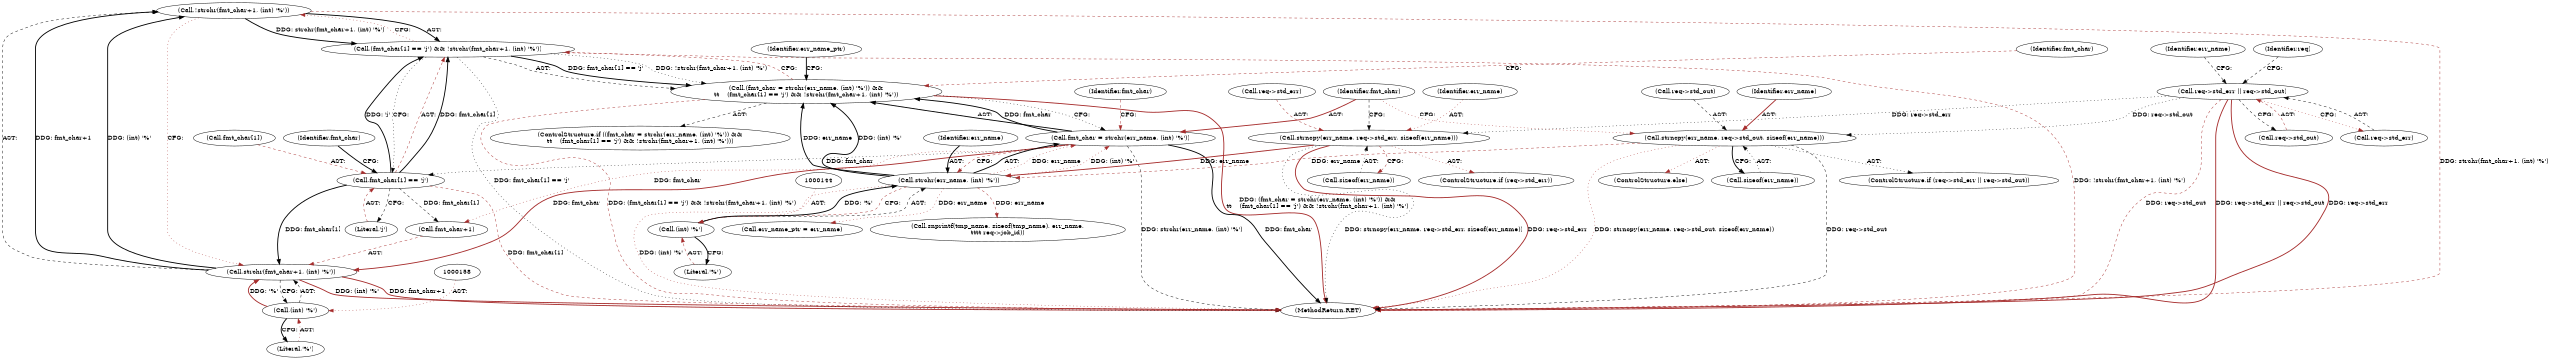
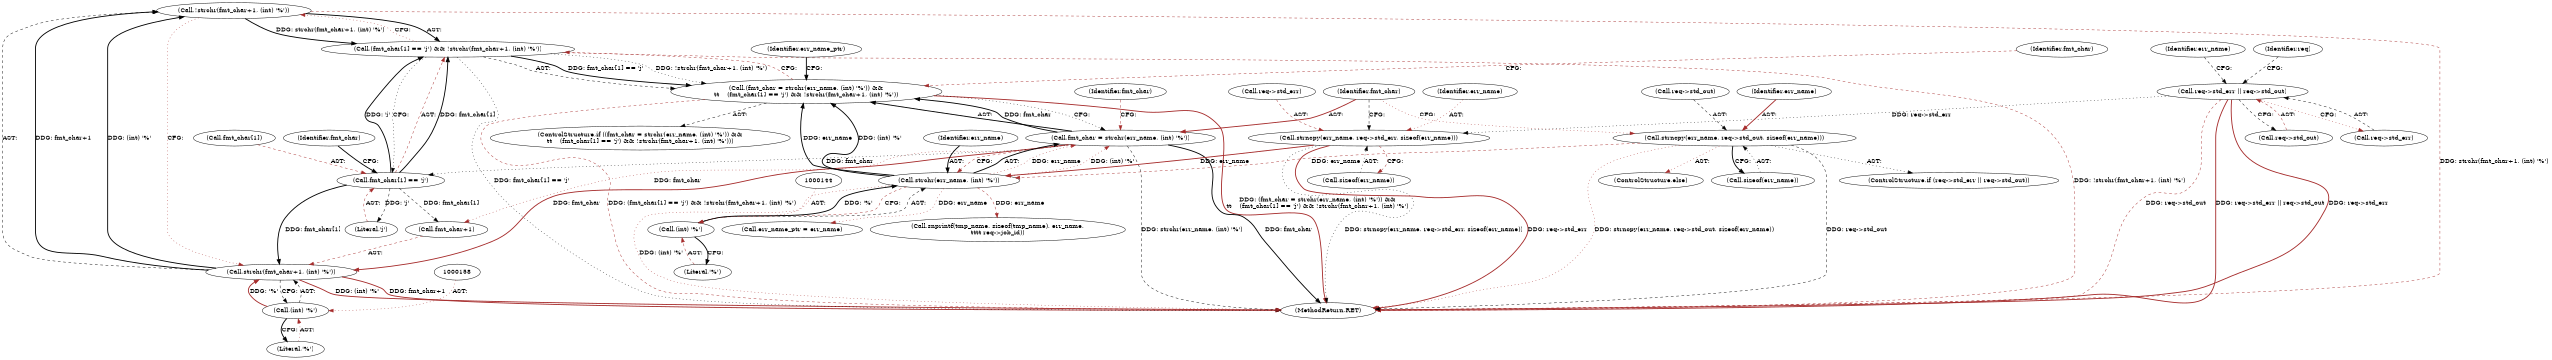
edge "(Call,req->std_err || req->std_out)" -> "(Call,strncpy(err_name, req->std_out, sizeof(err_name)))": removed, label "DDG: req->std_out"
node "(ControlStructure,if (req->std_err))": removed
edge "(Call,fmt_char[1] == 'j')" -> "(Literal,'j')": label "CFG: " -> "DDG: 'j'"
edge "(Call,fmt_char[1] == 'j')" -> "(MethodReturn,RET)": removed, label "DDG: fmt_char[1]"
